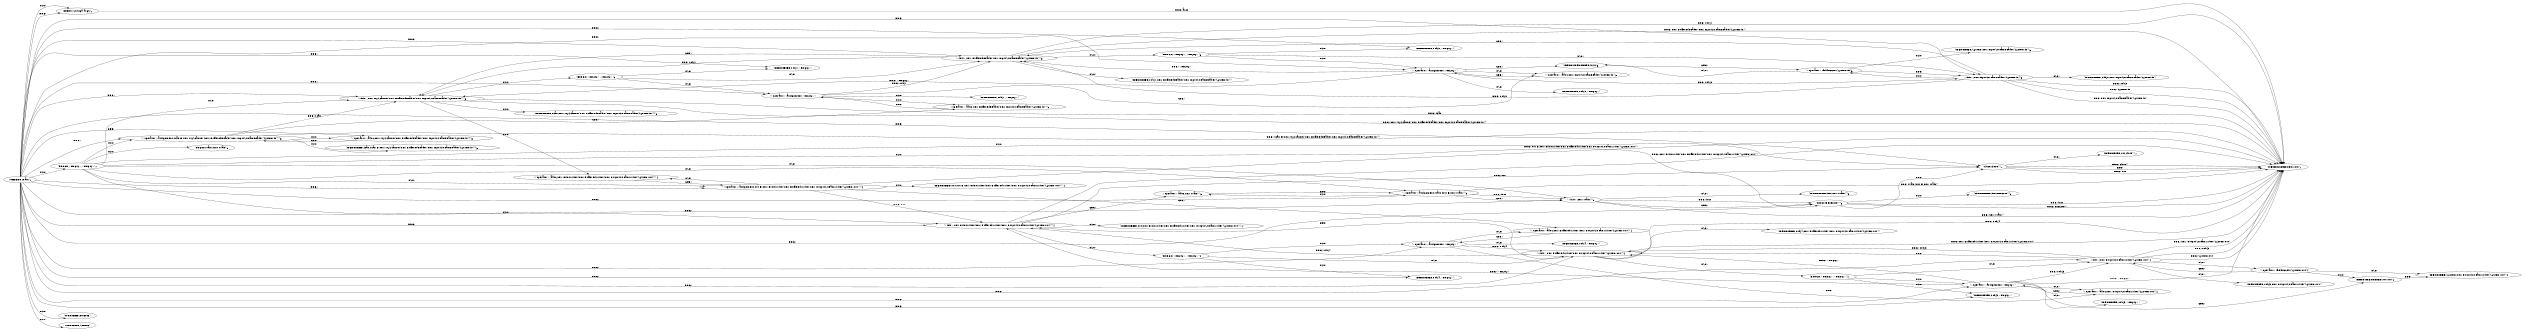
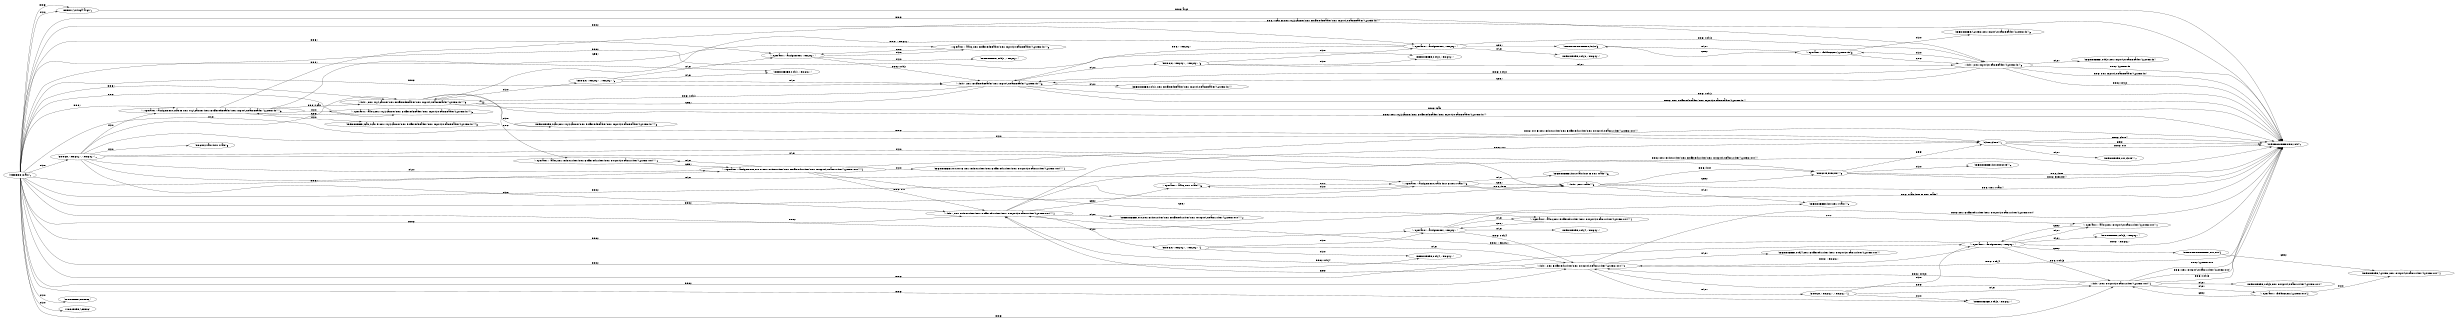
node "(<operator>.alloc,new InputStreamReader(System.in))": removed
node "(IDENTIFIER,inst,Main inst = new Main())": added
edge "(METHOD,main)" -> "(execute,execute())": now "(METHOD,main)" -> "(IDENTIFIER,inst,new Main())"
edge "(<operator>.fieldAccess,System.out)" -> "(FIELD_IDENTIFIER,out,out)": removed, label "AST:"
edge "(METHOD,main)" -> "(MODIFIER,STATIC)": label "CFG: " -> "AST: "
